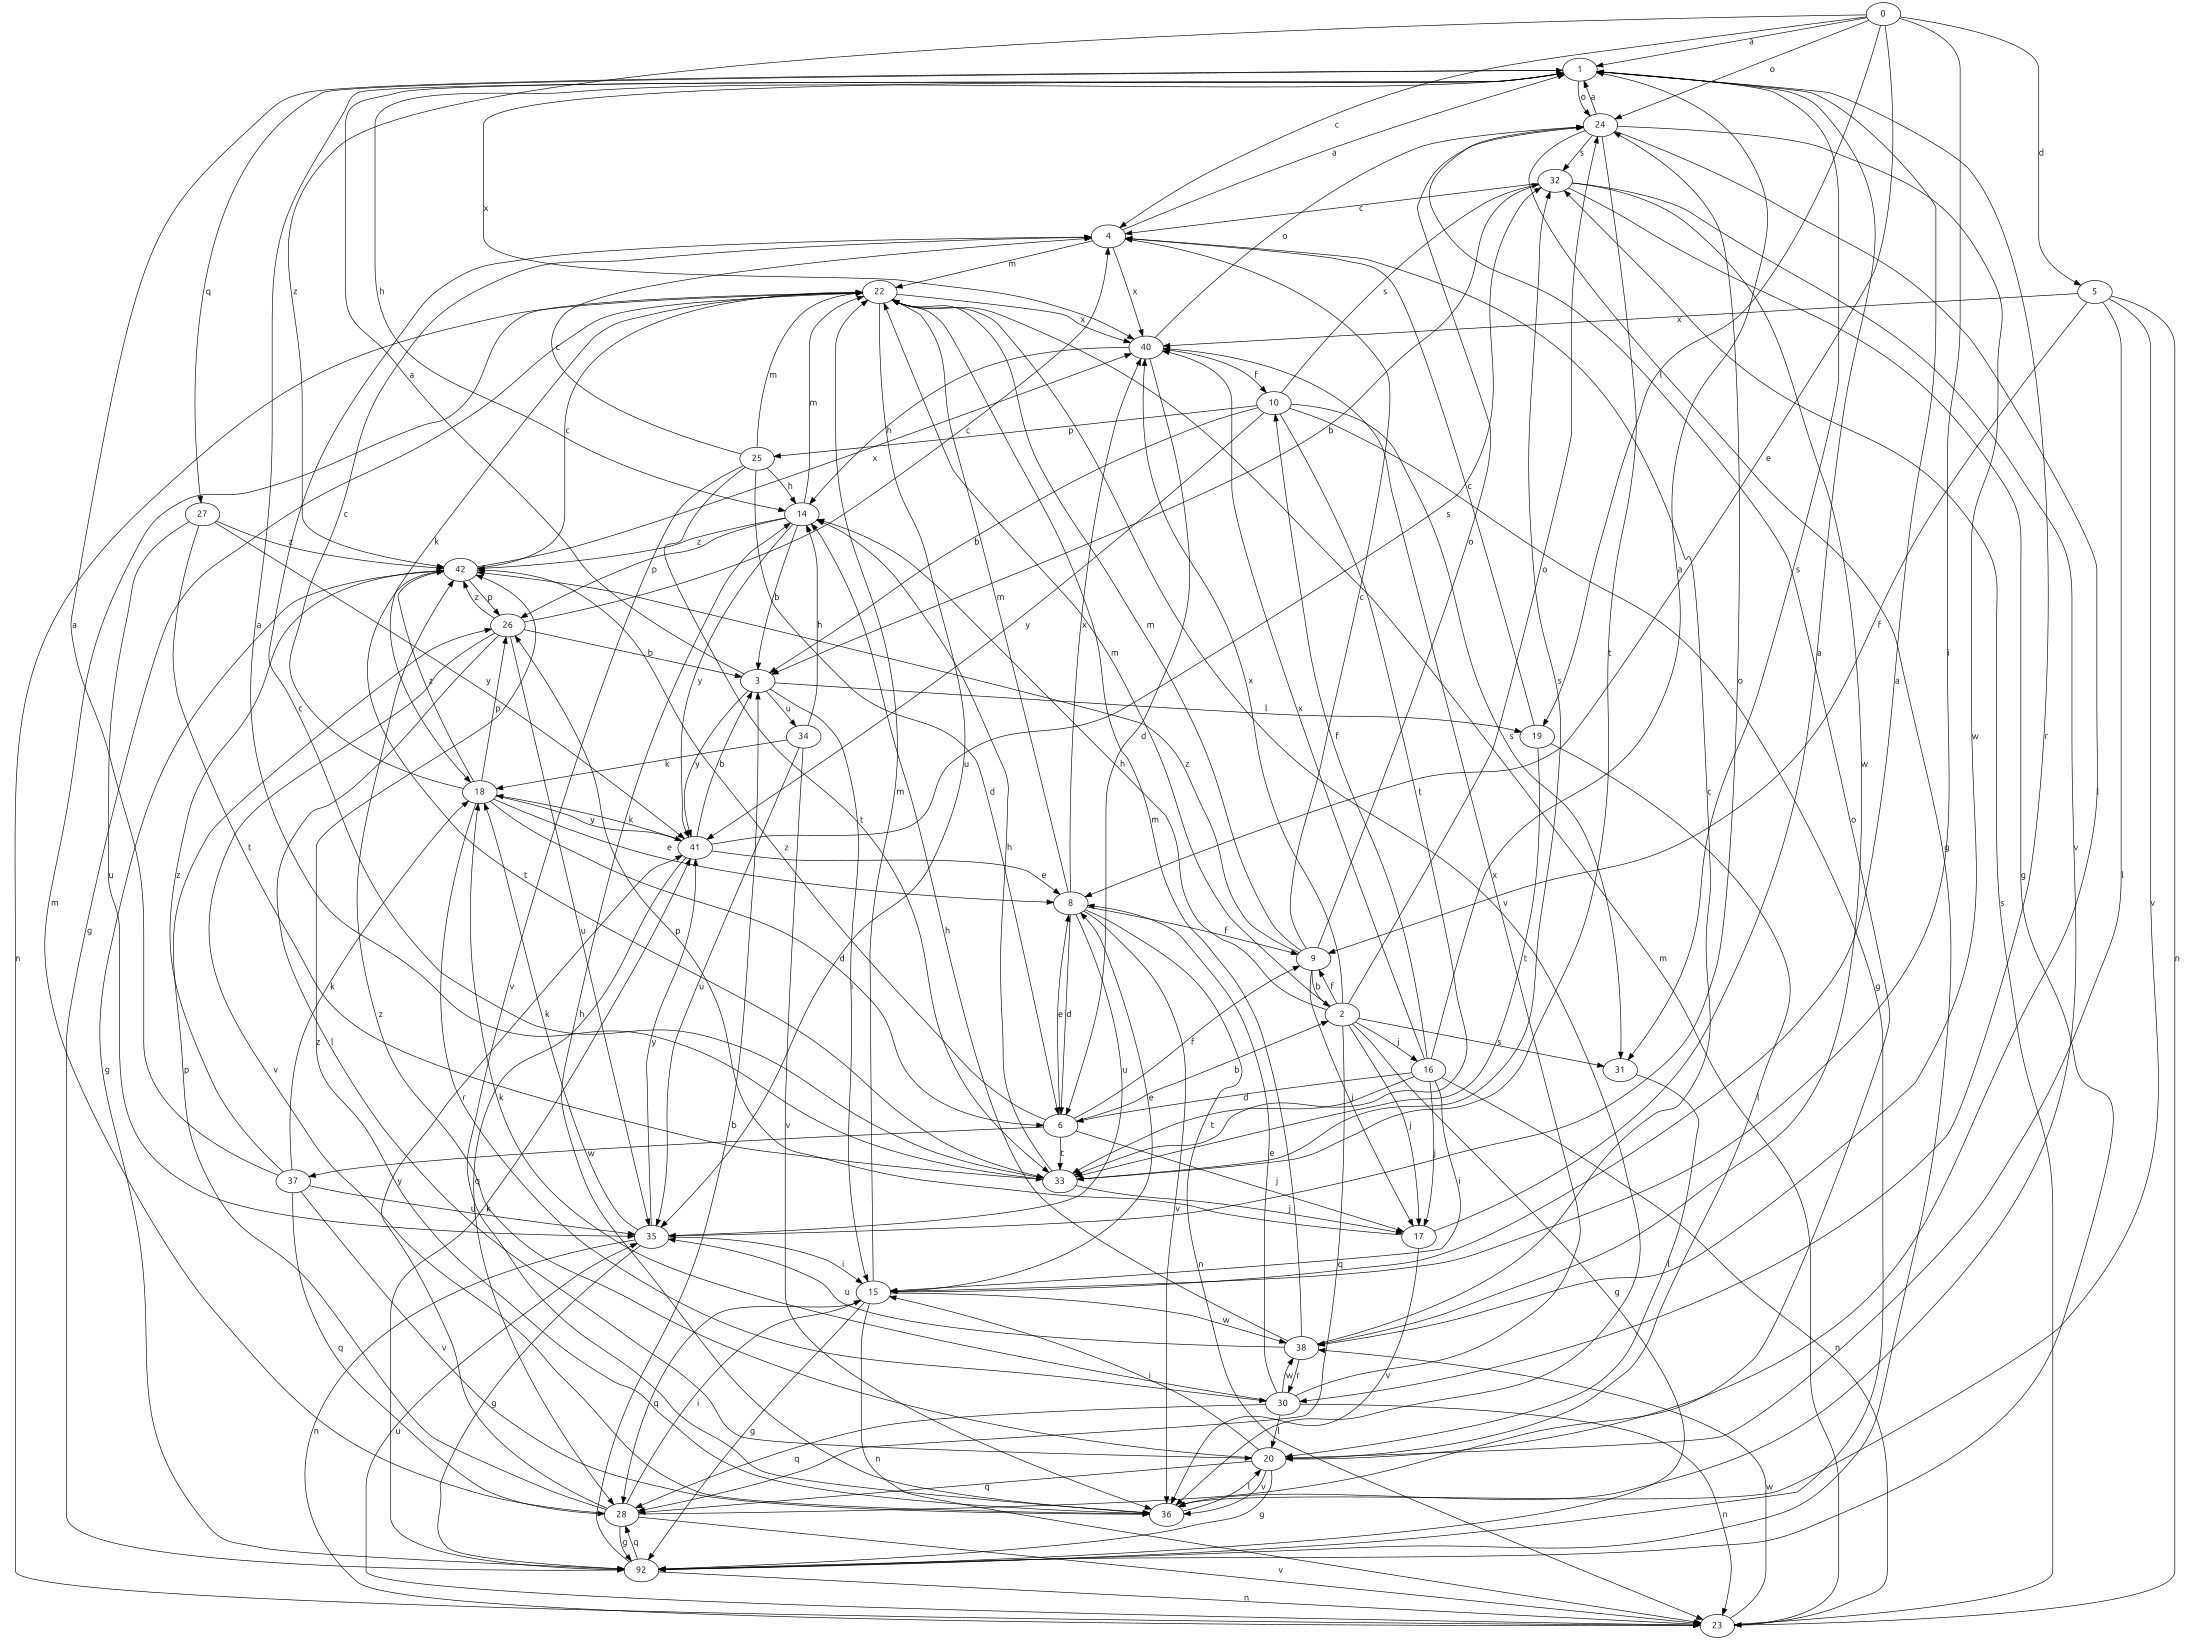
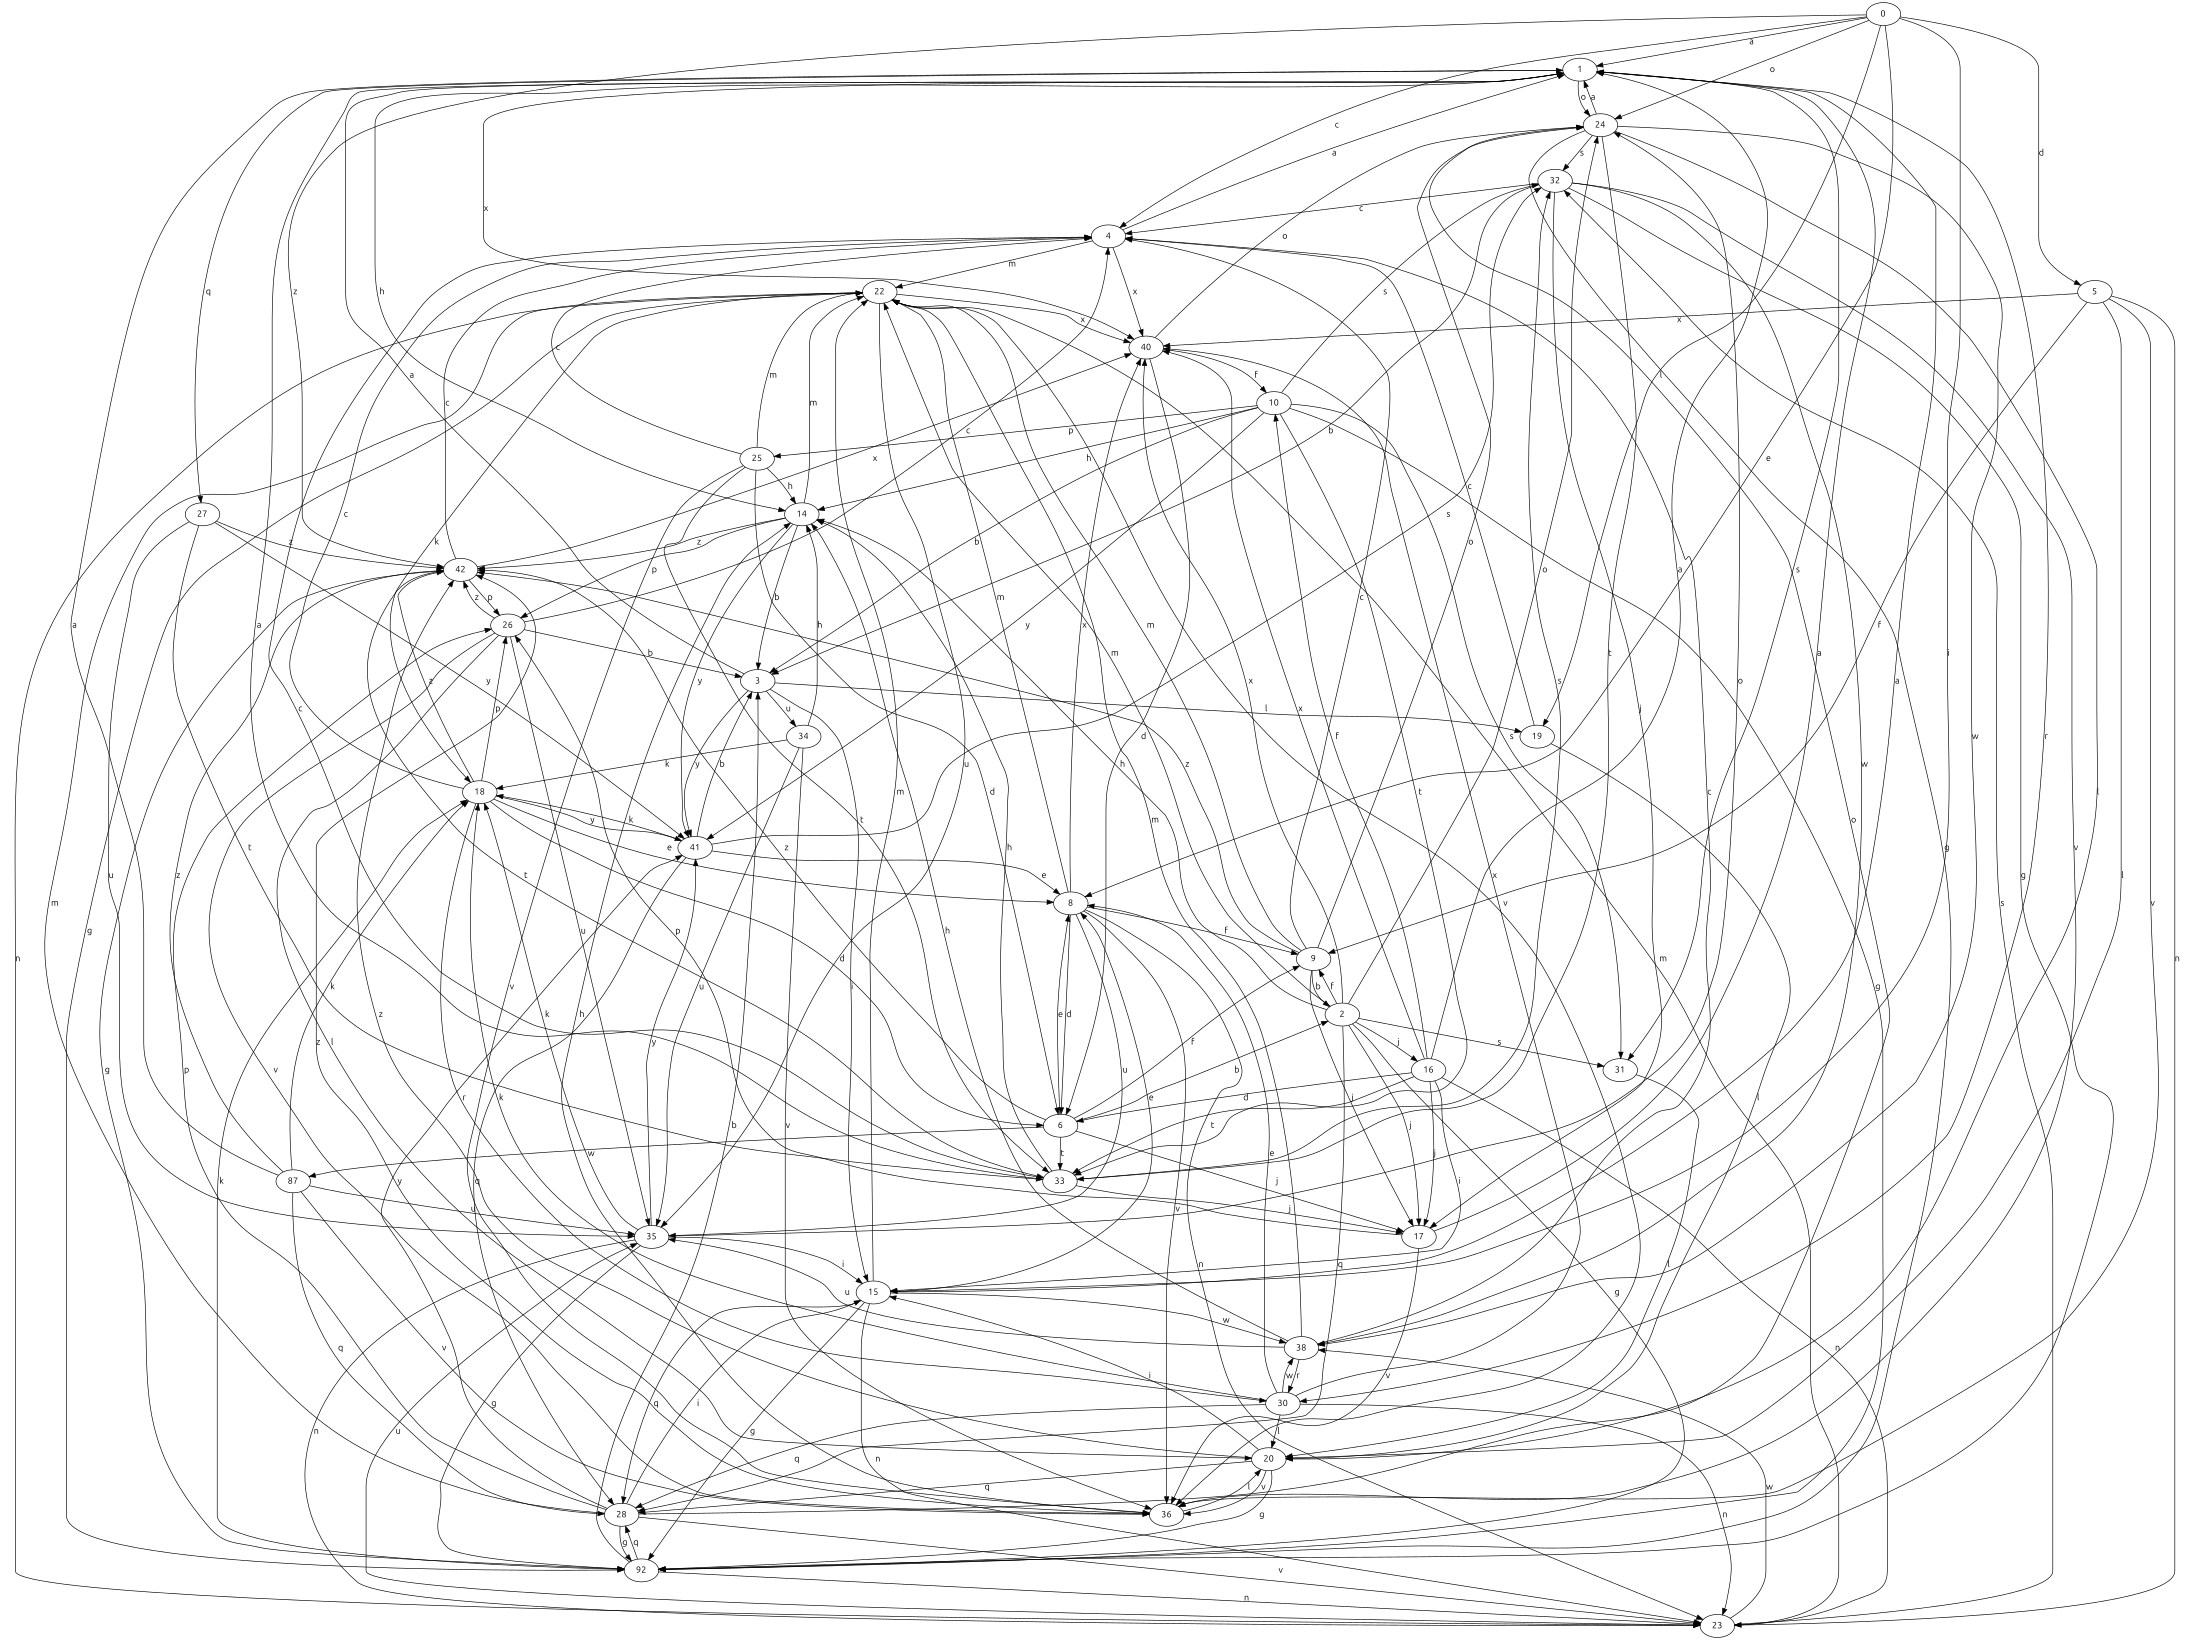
edge "42" -> "22": now "42" -> "4"
edge "40" -> "14": now "10" -> "14"
edge "32" -> "17": added, label "j"
edge "19" -> "33": removed, label "t"
node "37": label "37" -> "87"
edge "92" -> "41": now "92" -> "18"
